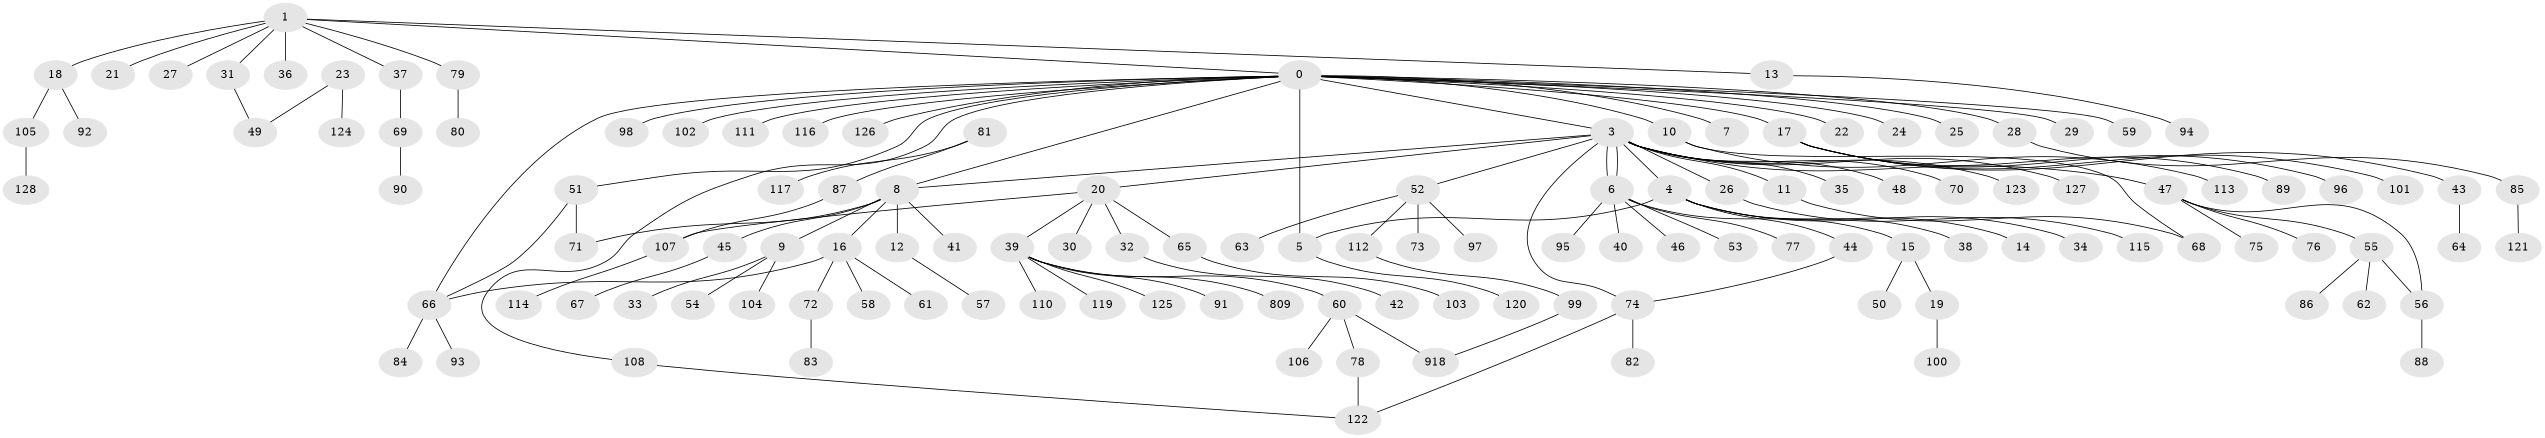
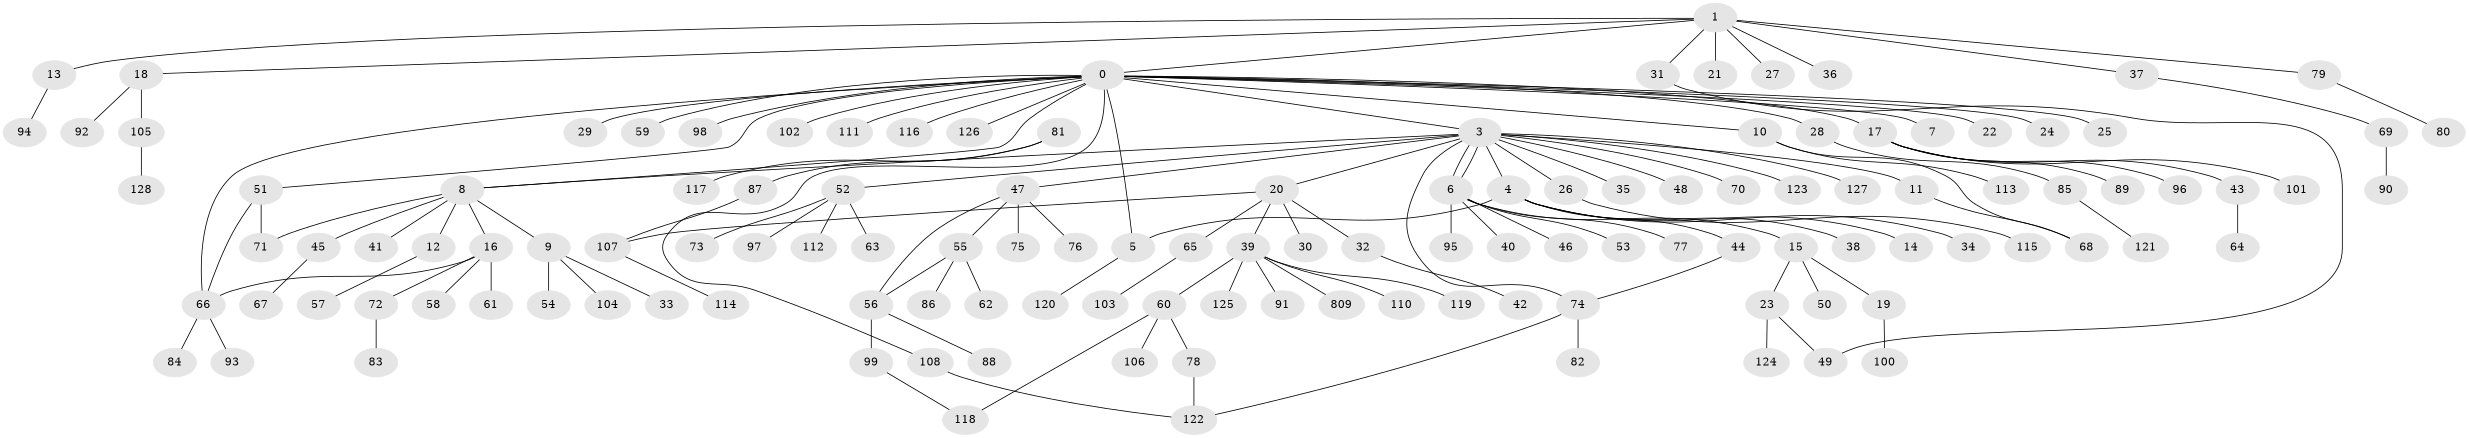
edge "112" -- "99": now "56" -- "99"
edge "15" -- "23": added
node "918": label "918" -> "118"
